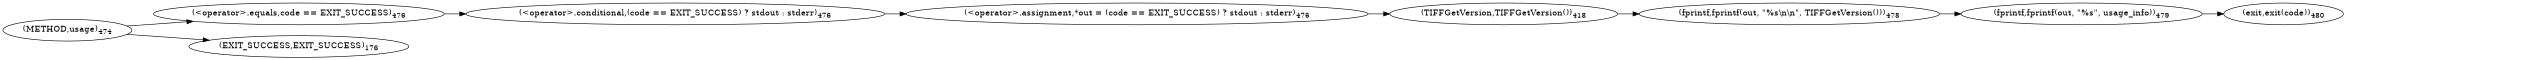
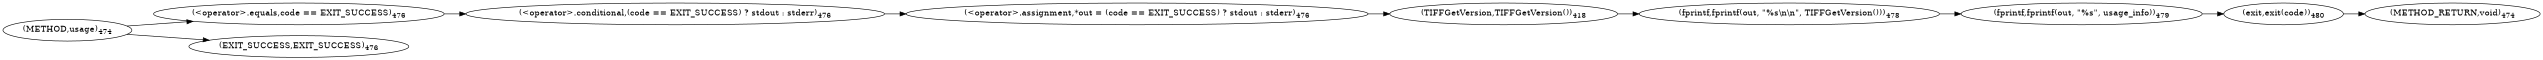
node "(METHOD_RETURN,void)": added
node "(EXIT_SUCCESS,EXIT_SUCCESS)": text "176" -> "476"
